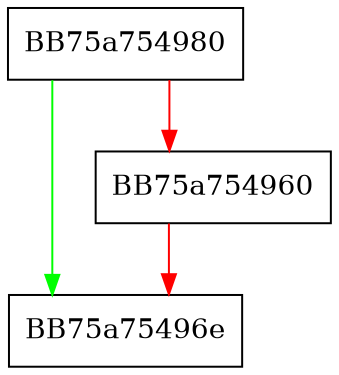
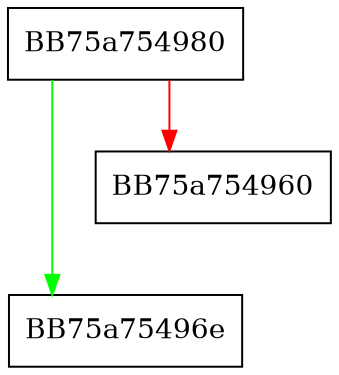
edge "BB75a754960" -> "BB75a75496e": removed
